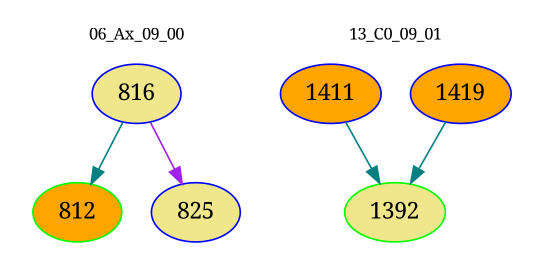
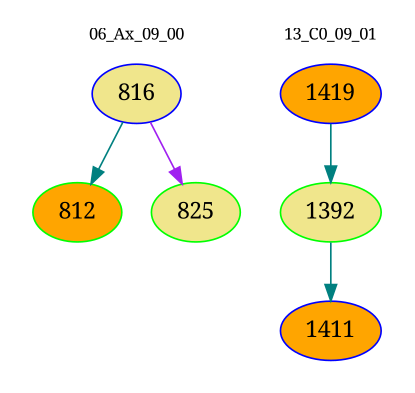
edge "1411" -> "1392": reversed
node "825": color blue -> green
